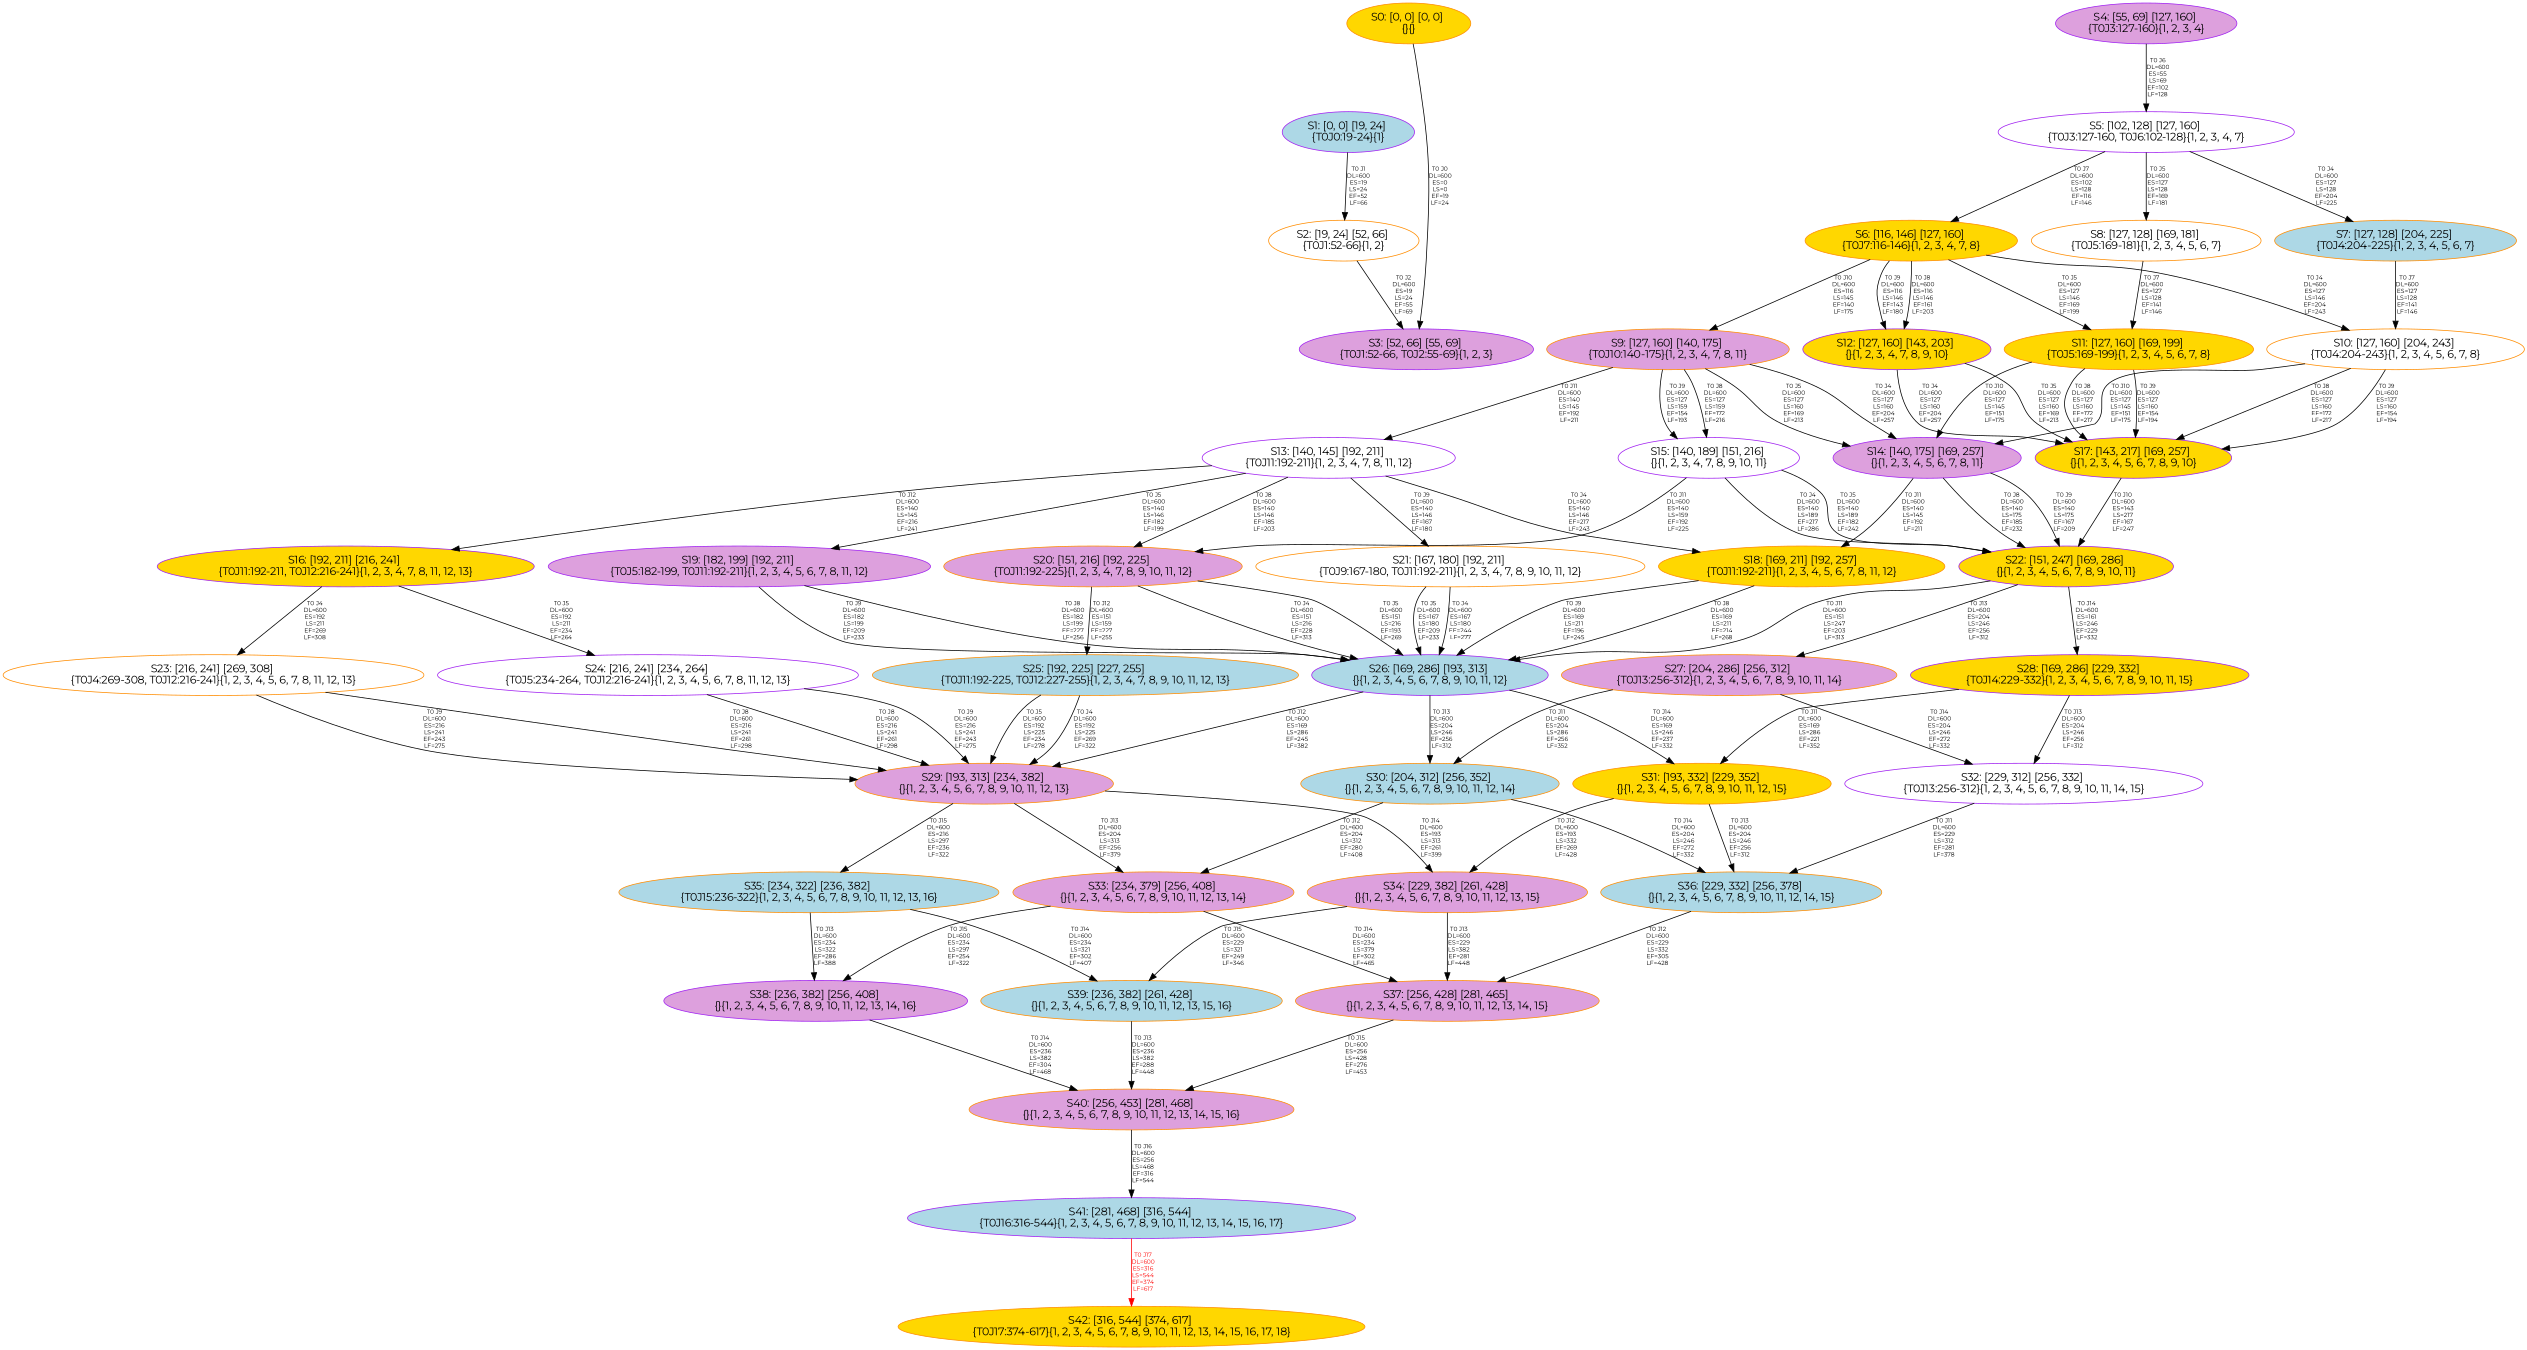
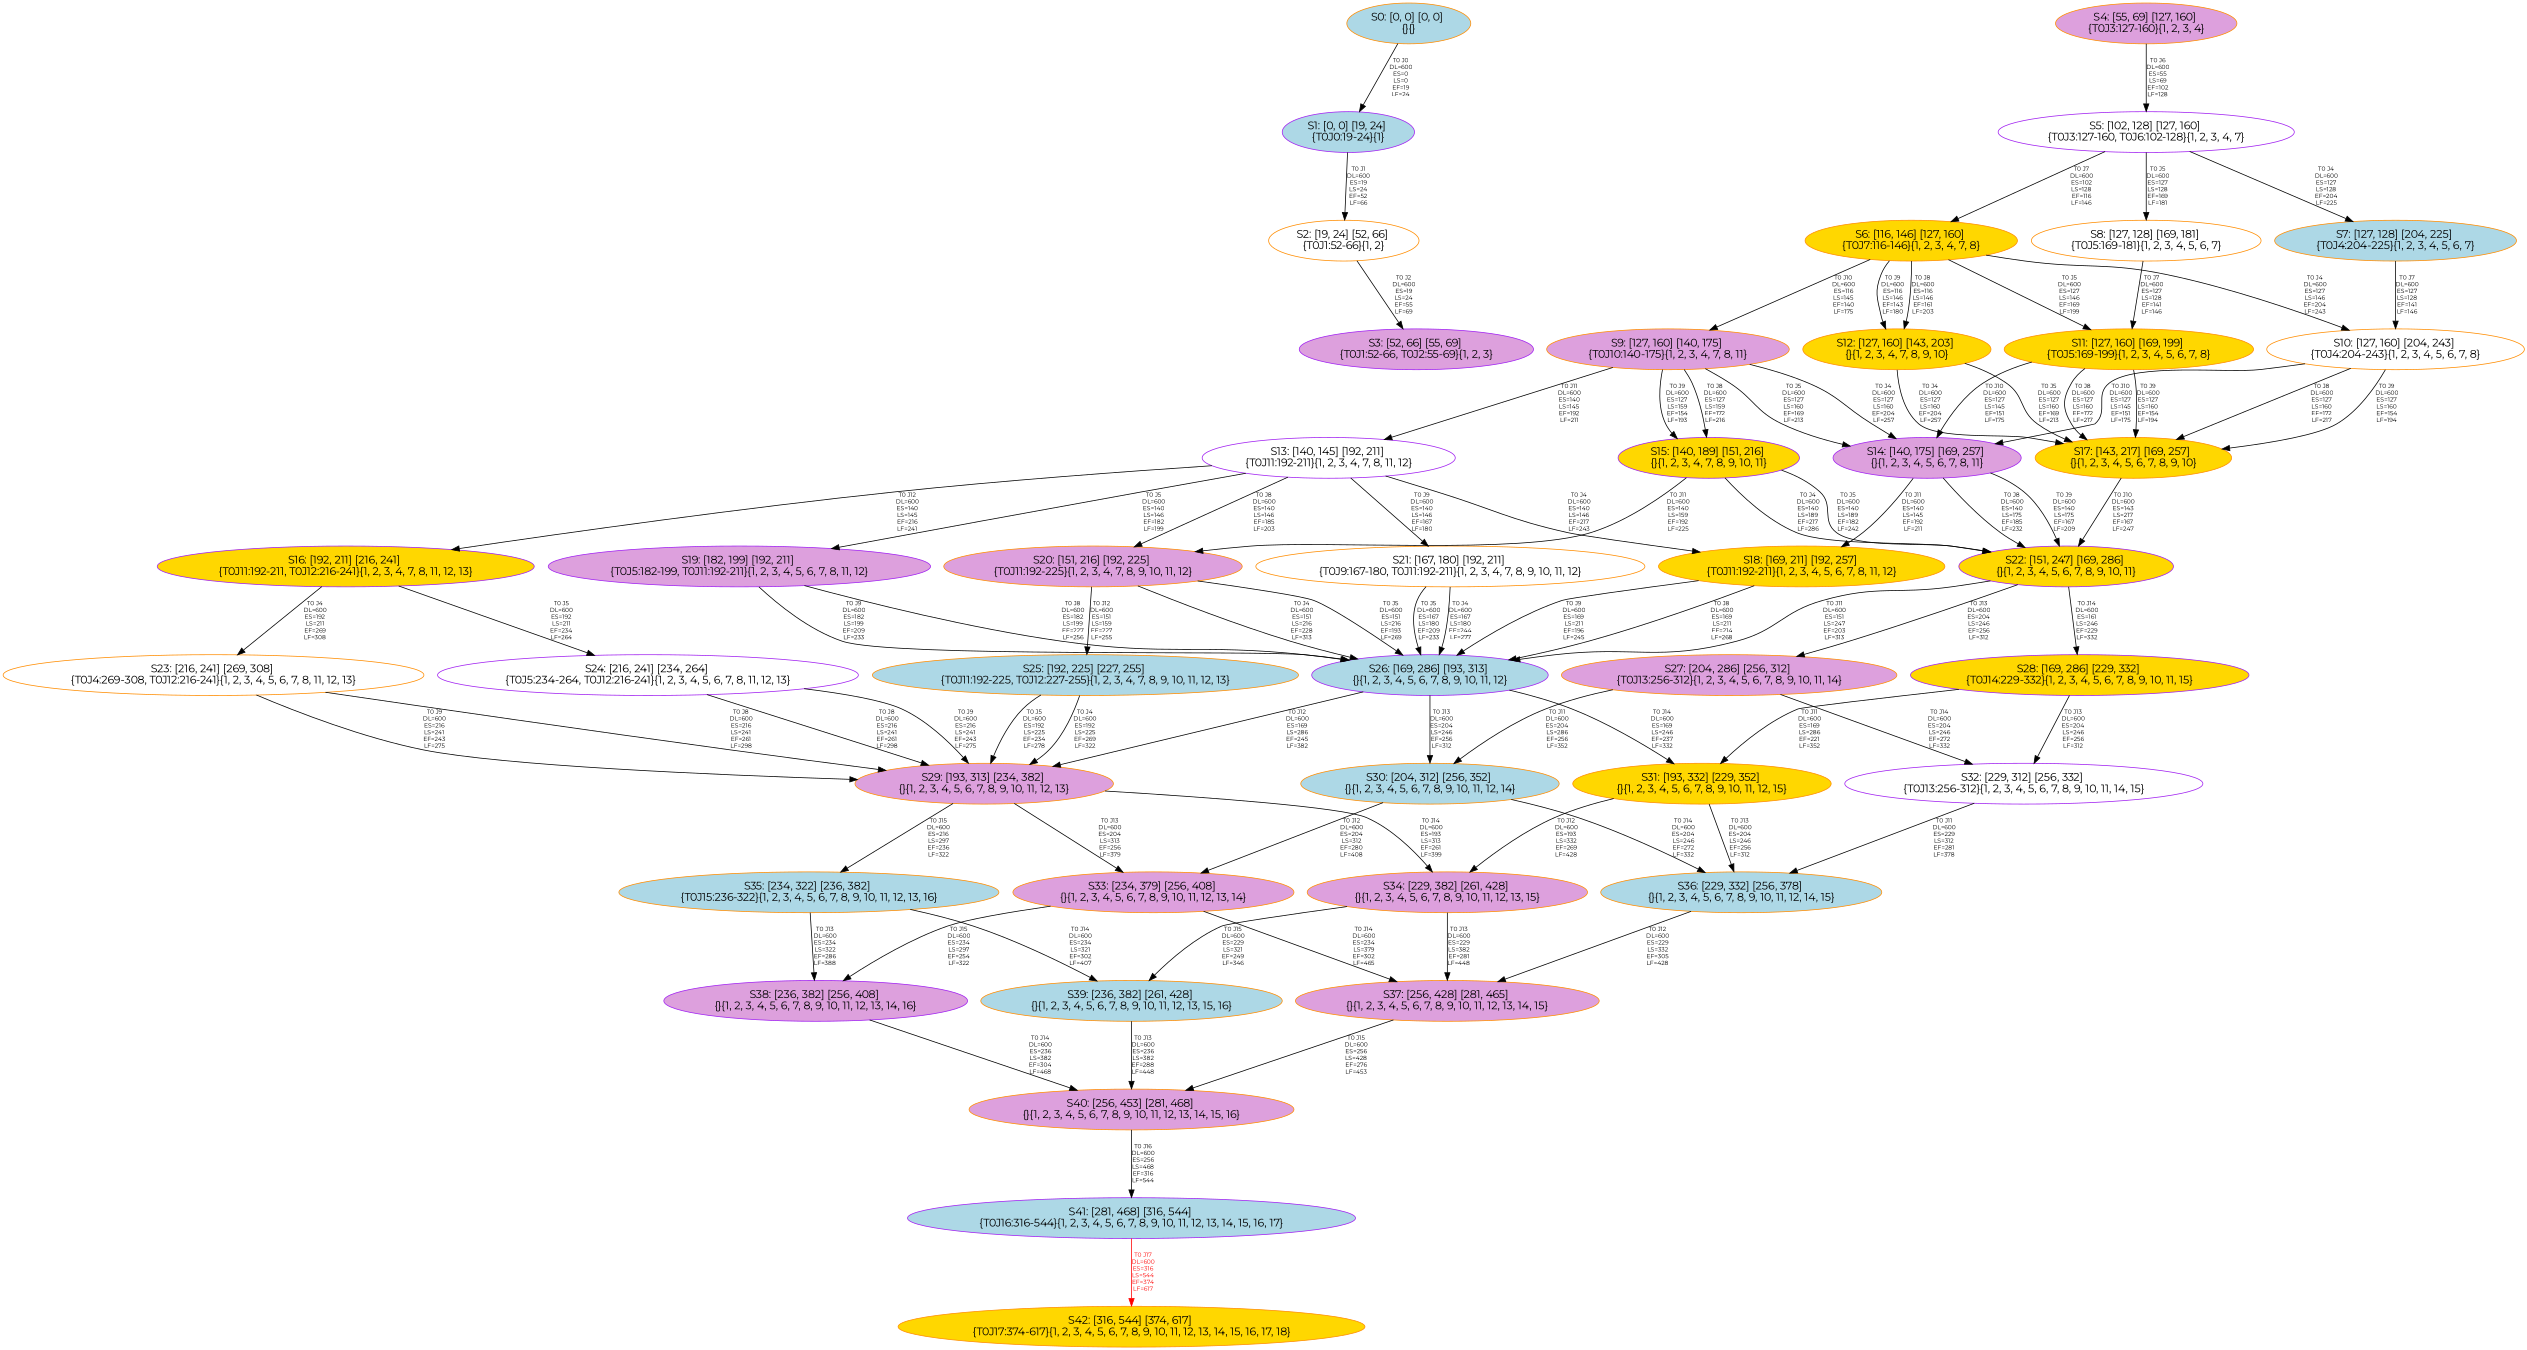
node "S0: [0, 0] [0, 0] {}{}": fillcolor gold -> lightblue
node "S4: [55, 69] [127, 160] {T0J3:127-160}{1, 2, 3, 4}": color purple -> darkorange
edge "S0: [0, 0] [0, 0] {}{}" -> "S3: [52, 66] [55, 69] {T0J1:52-66, T0J2:55-69}{1, 2, 3}": now "S0: [0, 0] [0, 0] {}{}" -> "S1: [0, 0] [19, 24] {T0J0:19-24}{1}"
node "S12: [127, 160] [143, 203] {}{1, 2, 3, 4, 7, 8, 9, 10}": color purple -> darkorange
node "S15: [140, 189] [151, 216] {}{1, 2, 3, 4, 7, 8, 9, 10, 11}": fillcolor white -> gold
node "S17: [143, 217] [169, 257] {}{1, 2, 3, 4, 5, 6, 7, 8, 9, 10}": color purple -> darkorange
